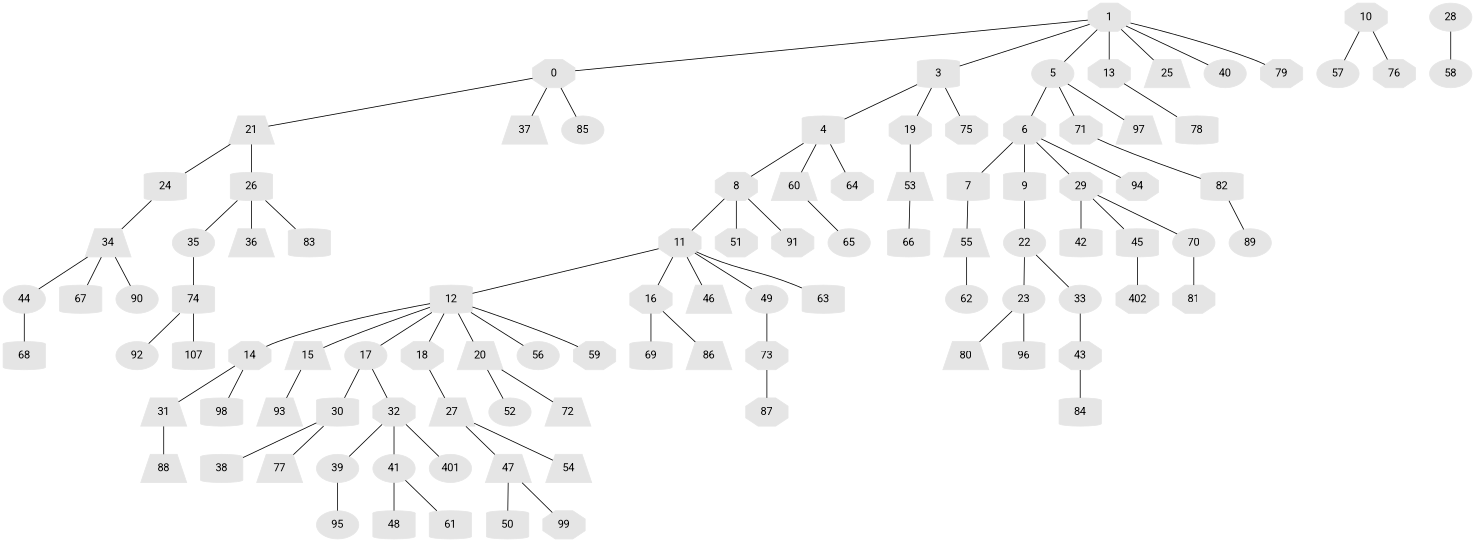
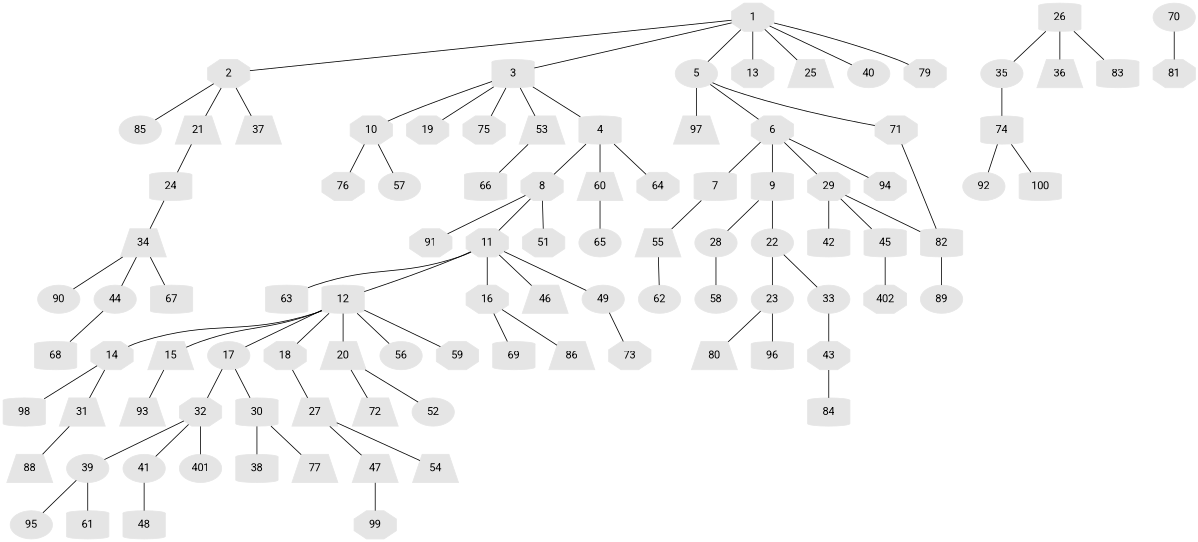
node "0": label "0" -> "2"
edge "3" -- "10": added
node "78": removed
edge "21" -- "26": removed
edge "19" -- "53": now "3" -- "53"
edge "29" -- "70": now "29" -- "82"
edge "9" -- "28": added
node "107": label "107" -> "100"
node "87": removed
edge "41" -- "61": now "39" -- "61"
node "50": removed
